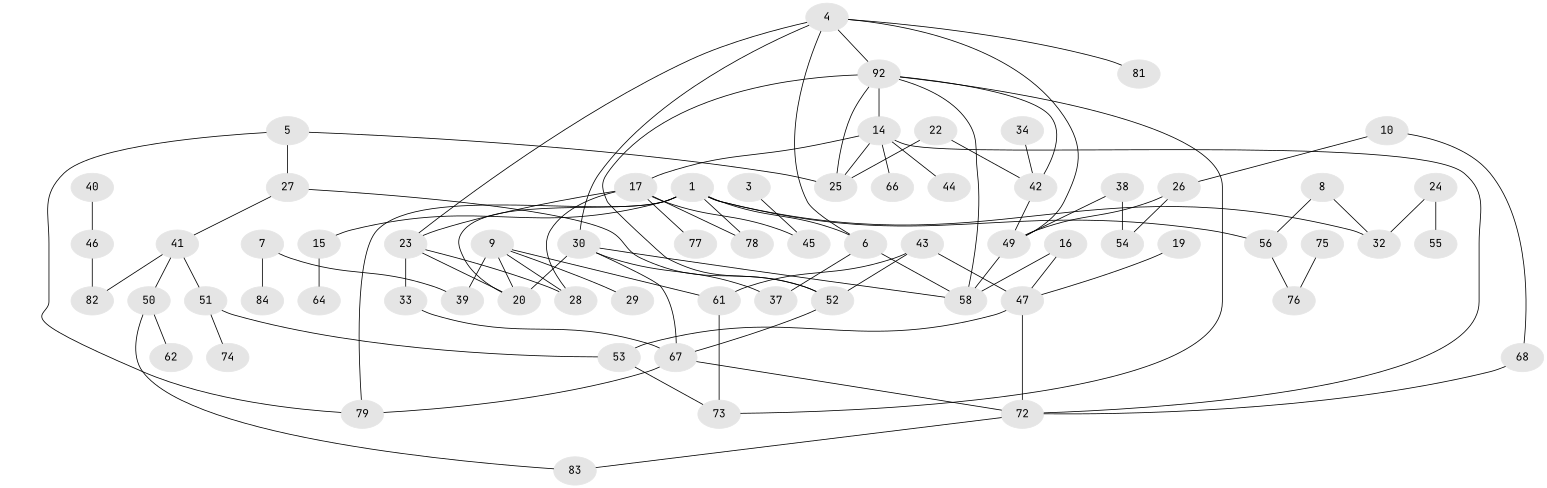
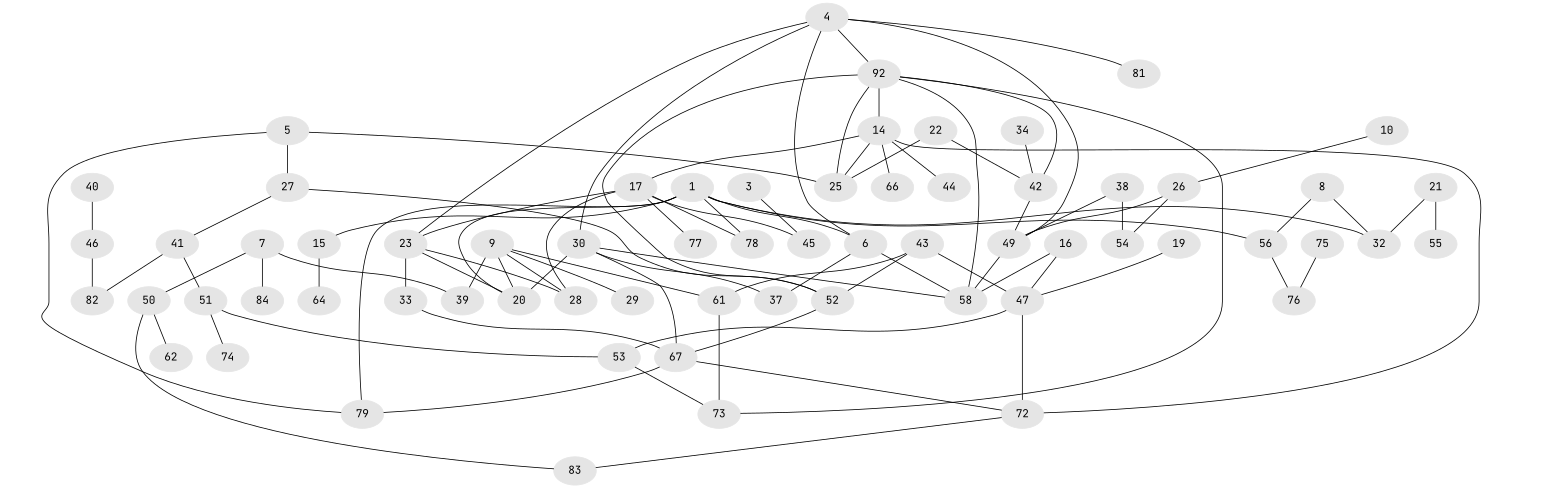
node "24": label "24" -> "21"
edge "41" -- "50": now "7" -- "50"
node "68": removed
